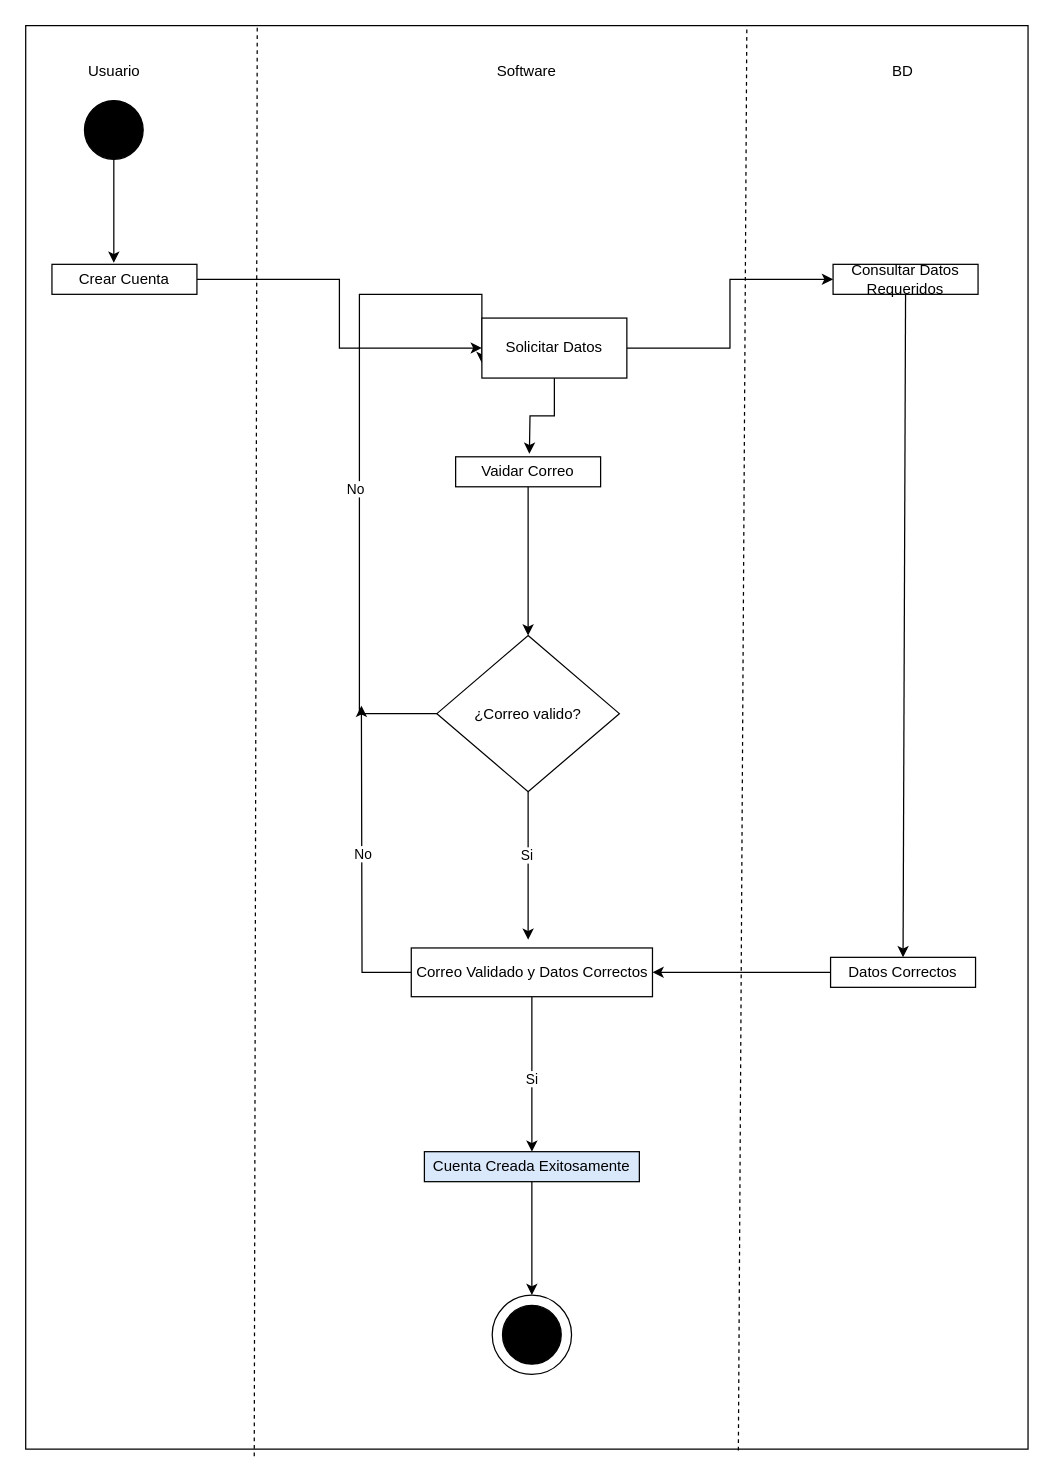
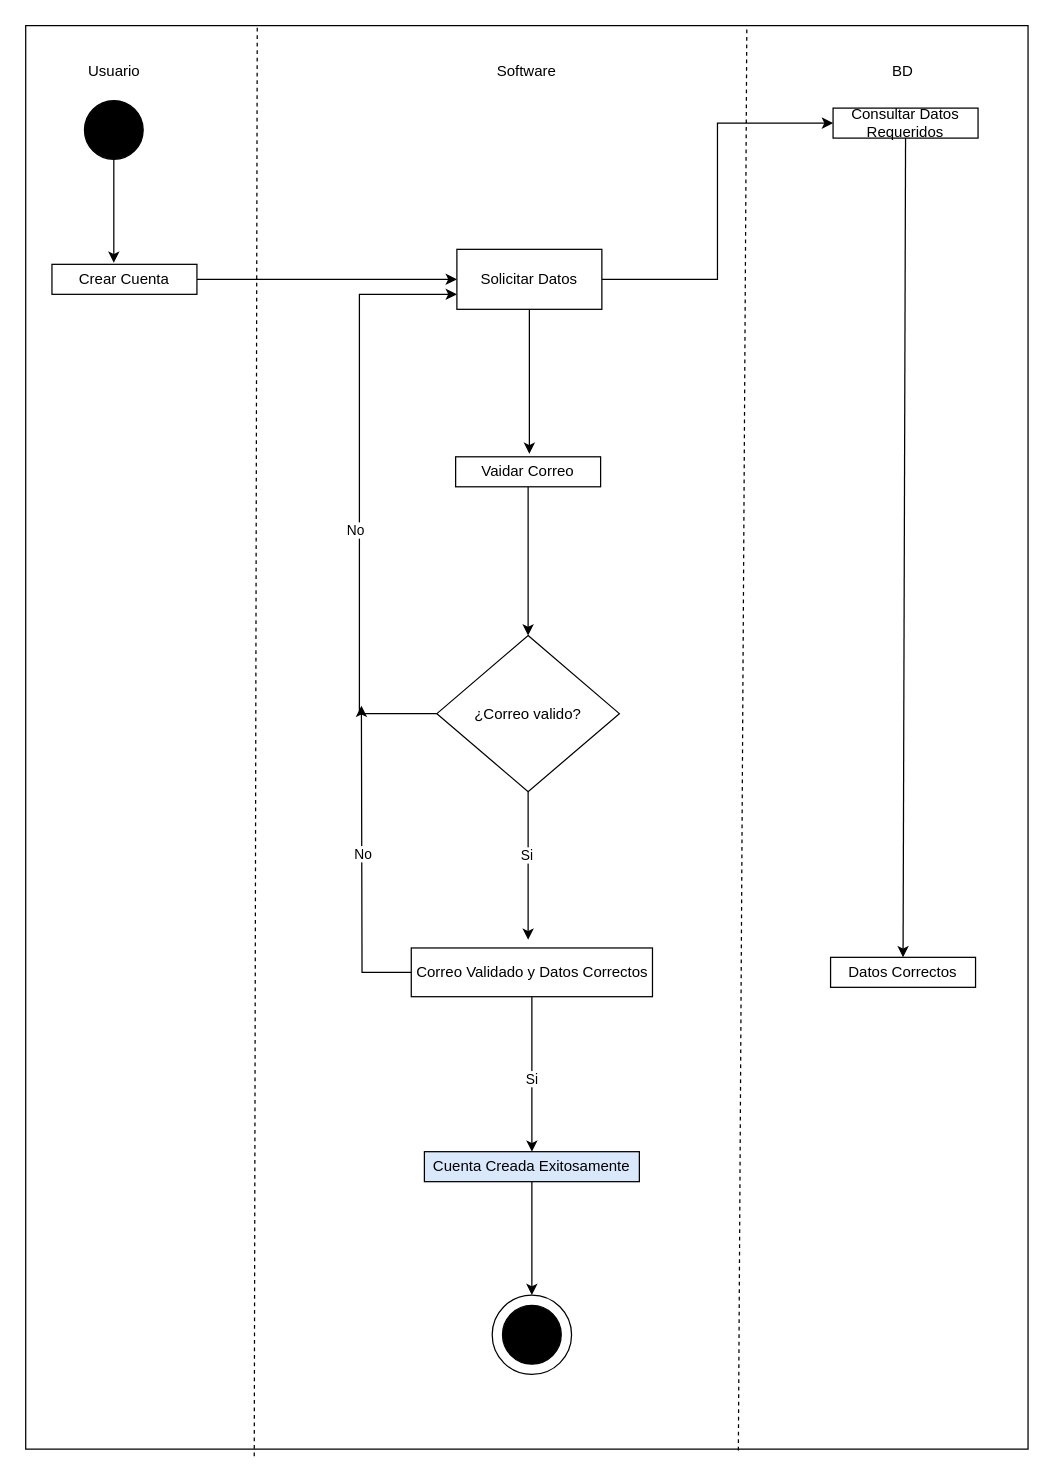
node "Consultar Datos Requeridos": moved (906, 279) -> (906, 123)
node "Solicitar Datos": moved (554, 348) -> (529, 279)
edge "Datos Correctos" -> "Correo Validado y Datos Correctos": removed
